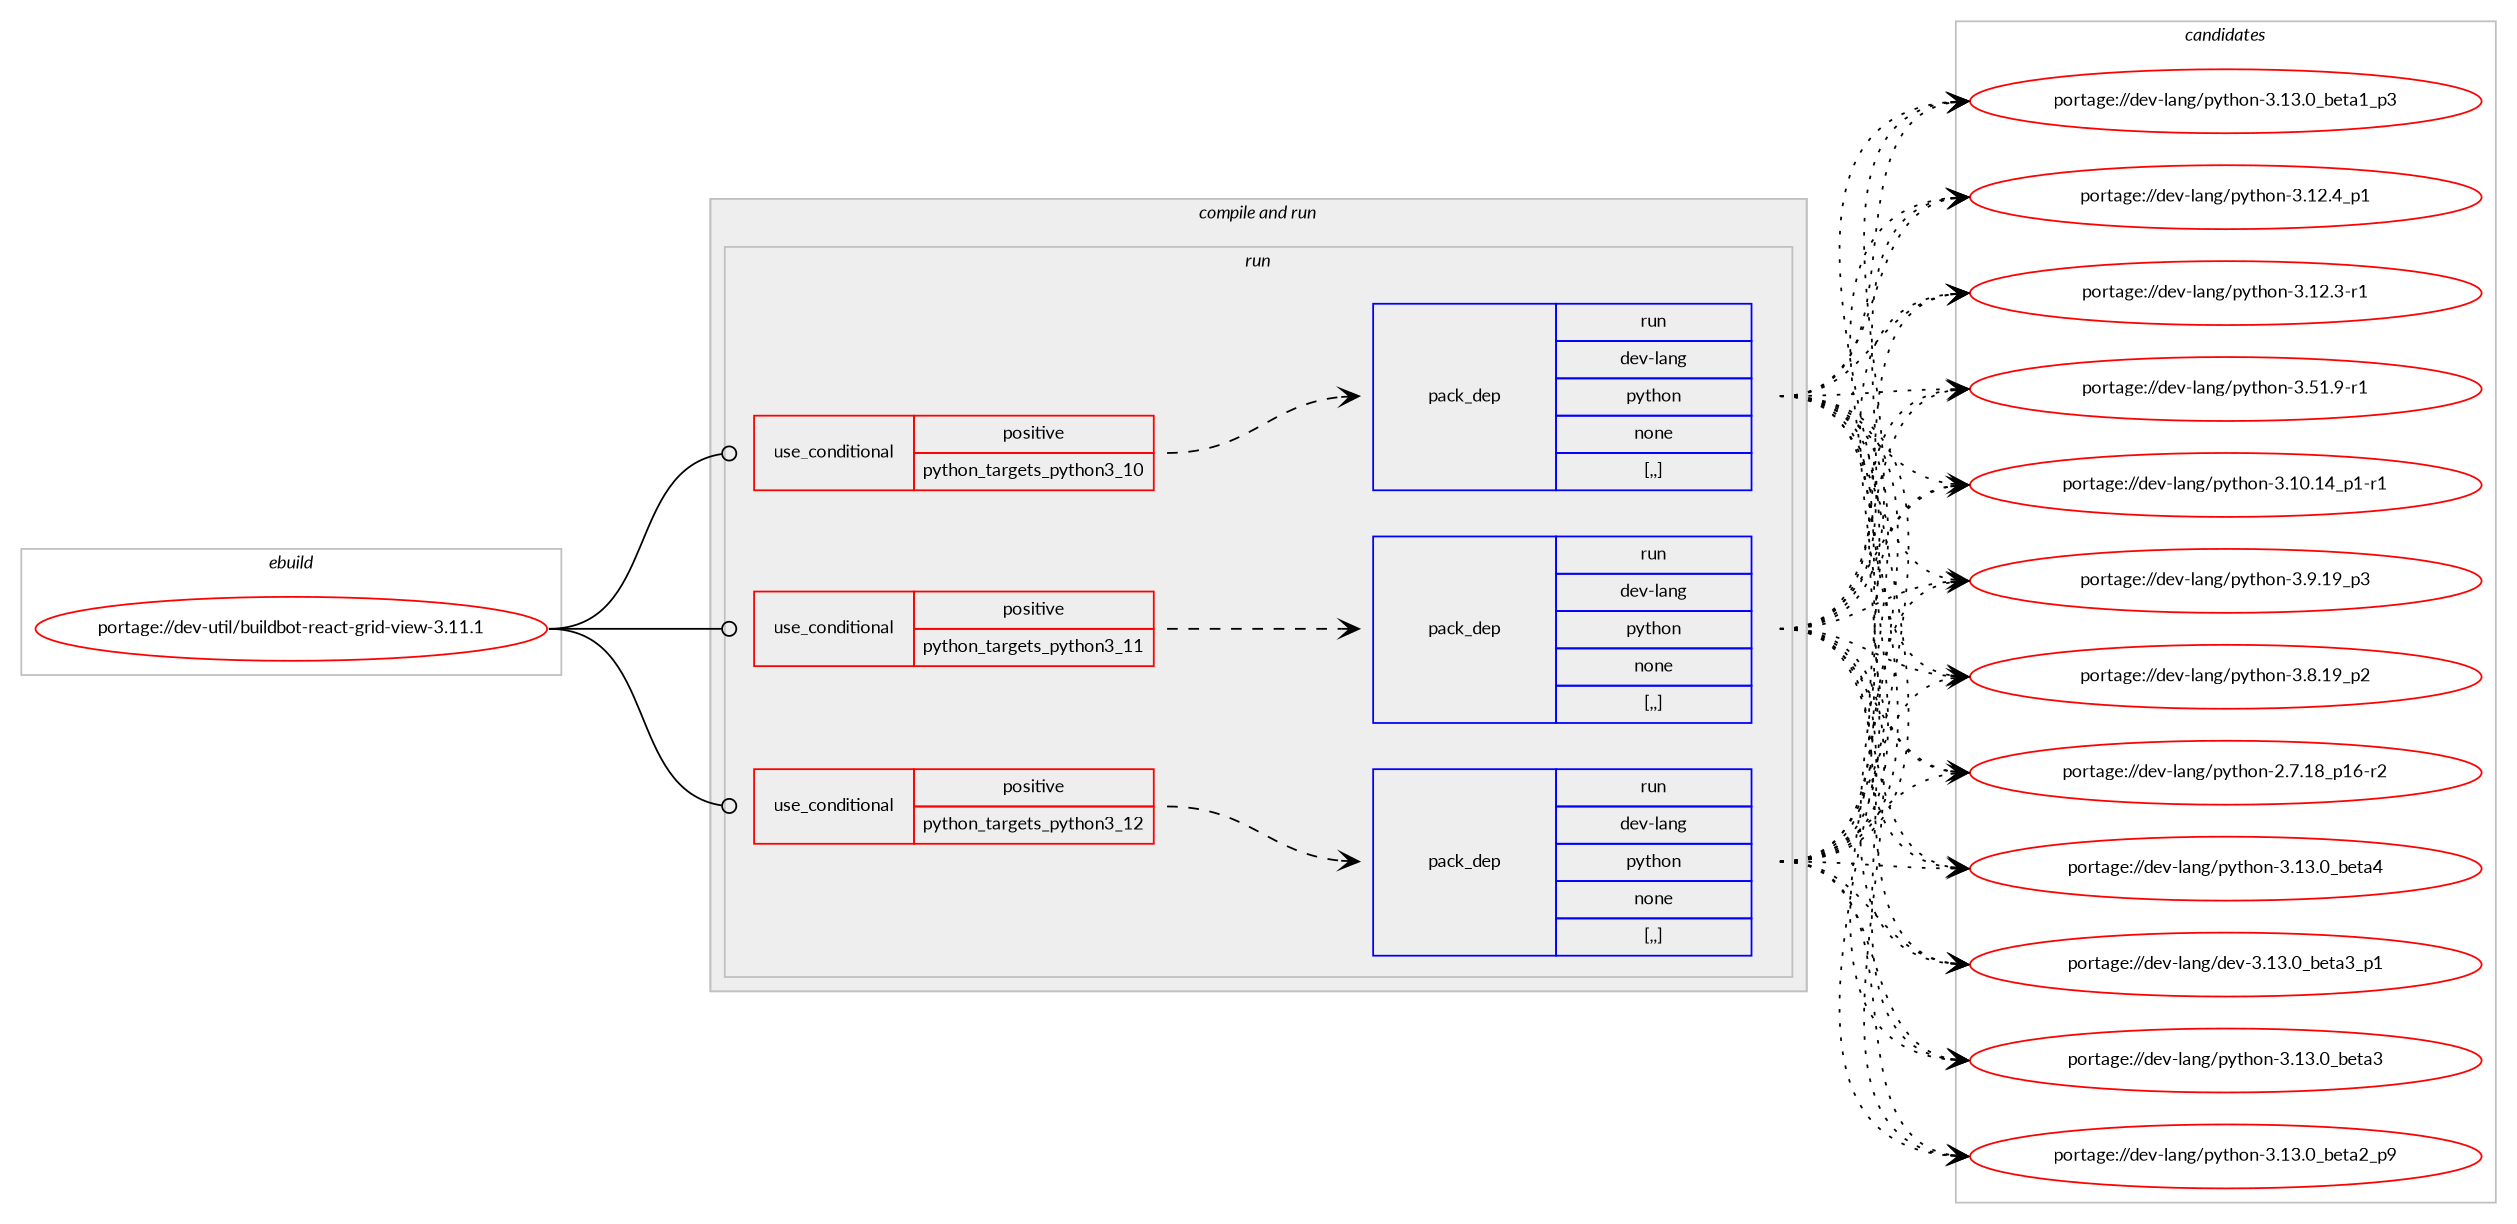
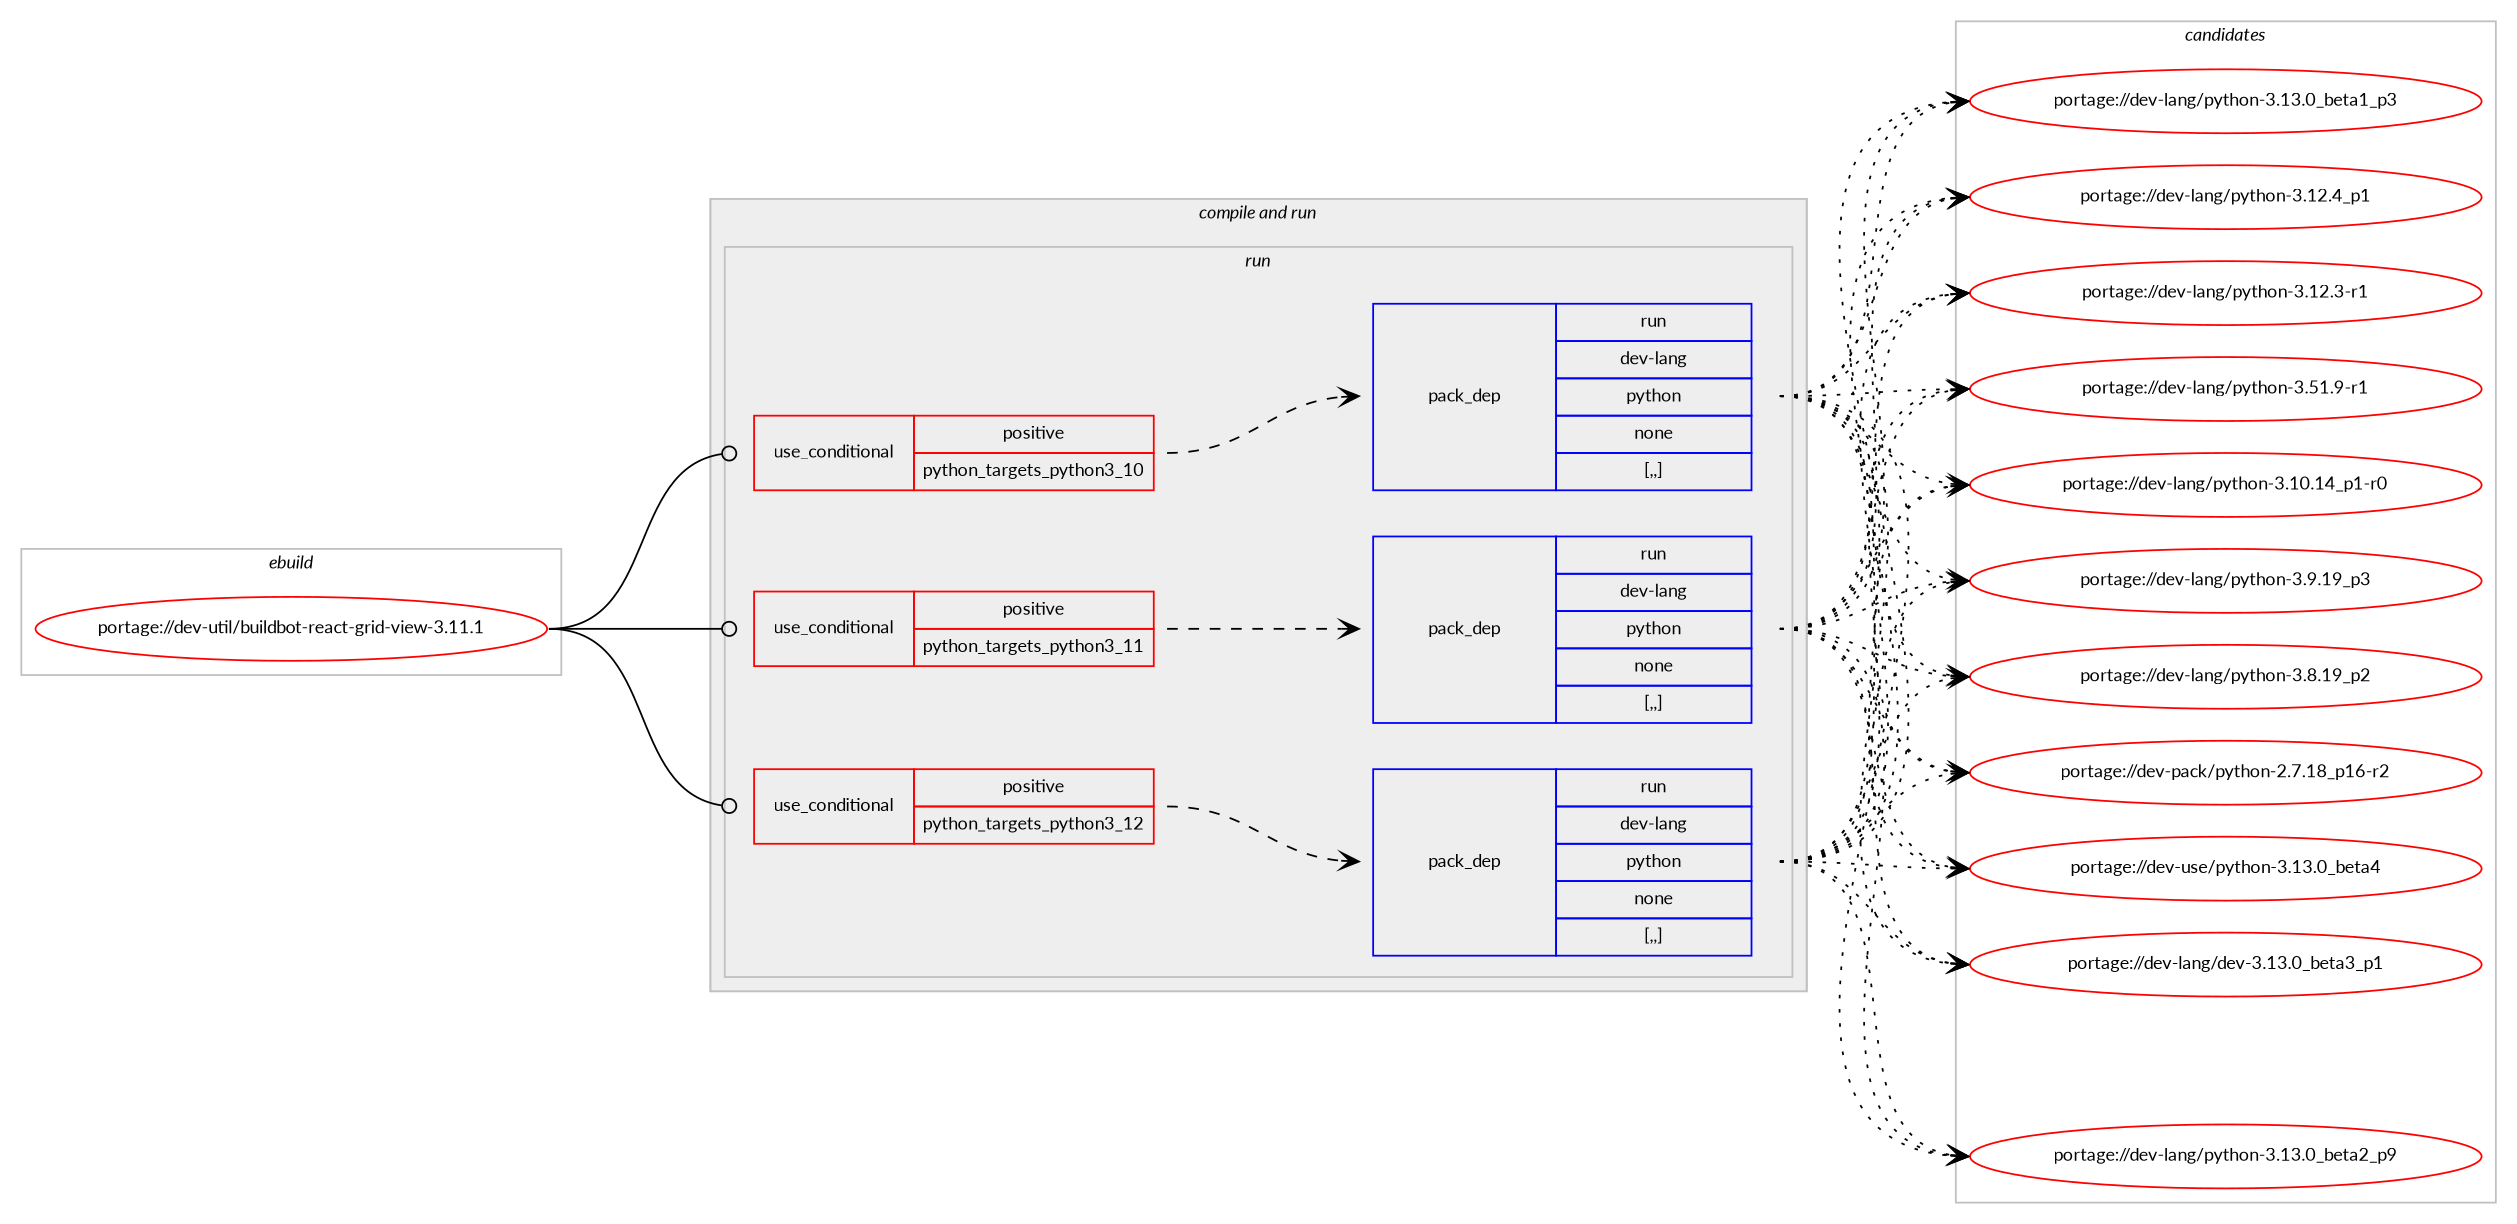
node "portage://dev-lang/python-3.10.14_p1-r1": label "portage://dev-lang/python-3.10.14_p1-r1" -> "portage://dev-lang/python-3.10.14_p1-r0"
node "portage://dev-lang/python-2.7.18_p16-r2": label "portage://dev-lang/python-2.7.18_p16-r2" -> "portage://dev-pack/python-2.7.18_p16-r2"
node "portage://dev-lang/python-3.13.0_beta4": label "portage://dev-lang/python-3.13.0_beta4" -> "portage://dev-use/python-3.13.0_beta4"
node "portage://dev-lang/python-3.13.0_beta3": removed
